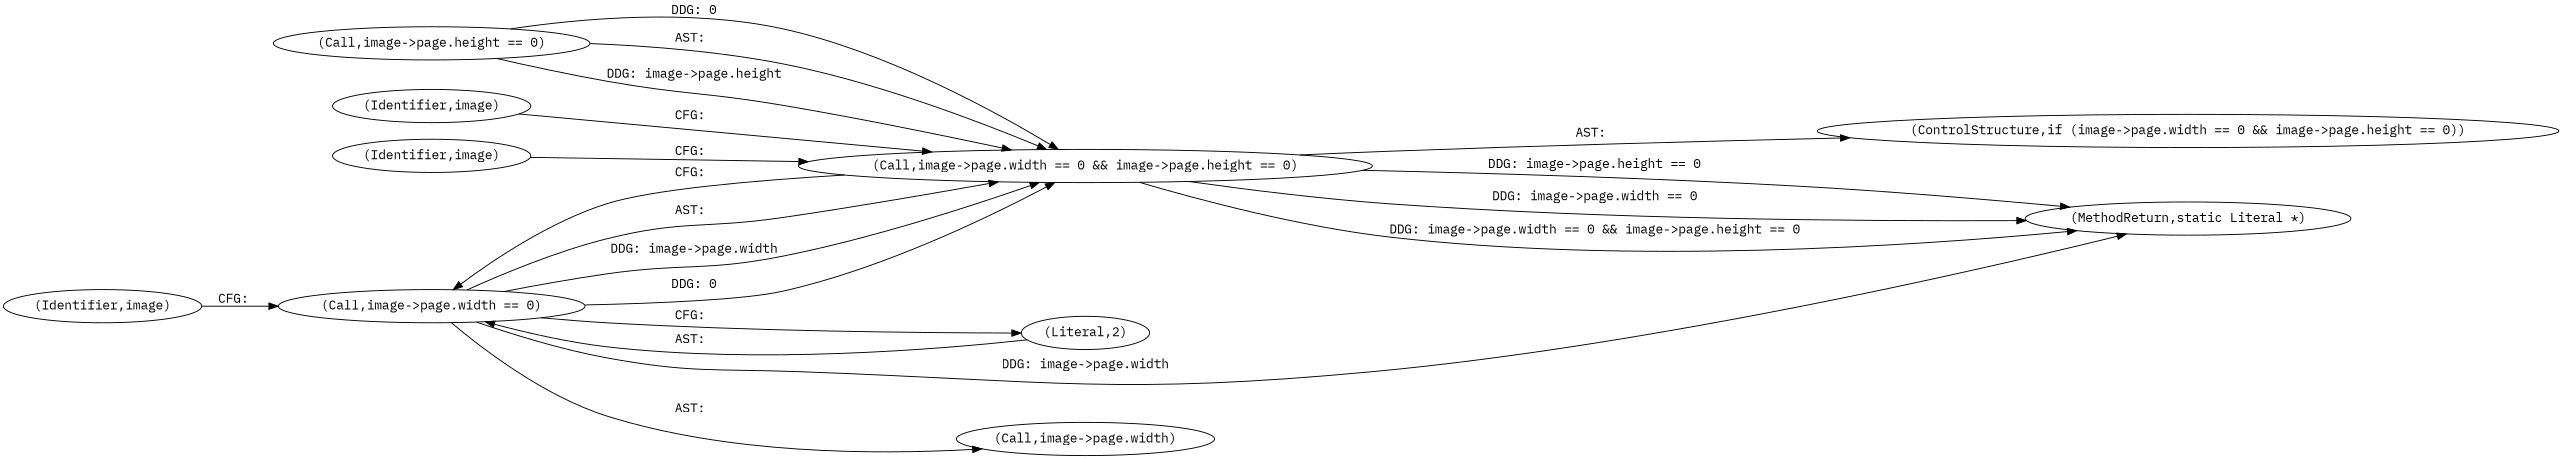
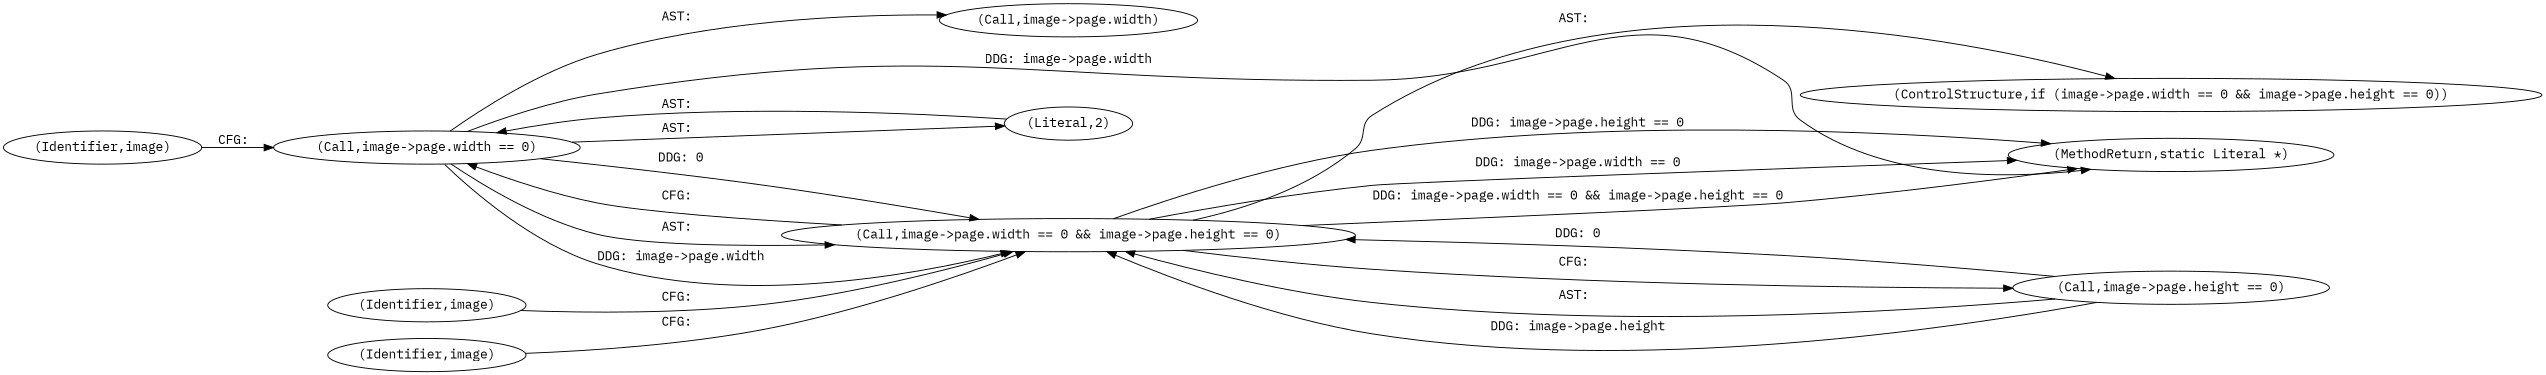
edge "(Call,image->page.width == 0 && image->page.height == 0)" -> "(Call,image->page.height == 0)": added, label "CFG:"
edge "(Call,image->page.width == 0)" -> "(Literal,2)": label "CFG: " -> "AST: "
